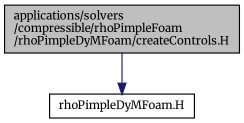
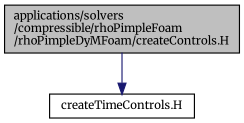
node "rhoPimpleDyMFoam.H": label "rhoPimpleDyMFoam.H" -> "createTimeControls.H"
